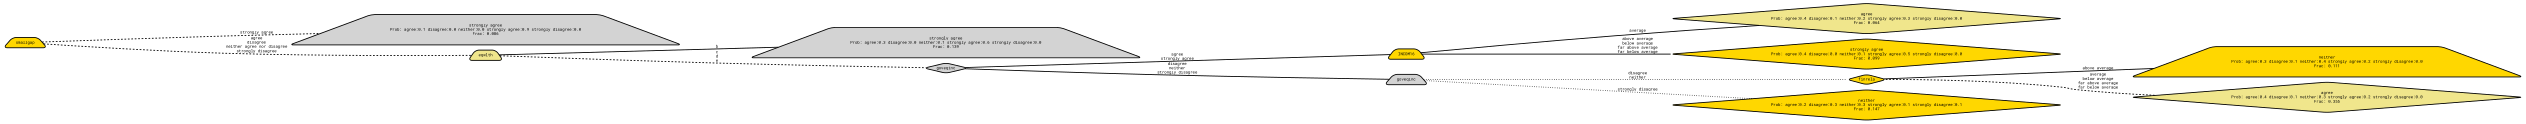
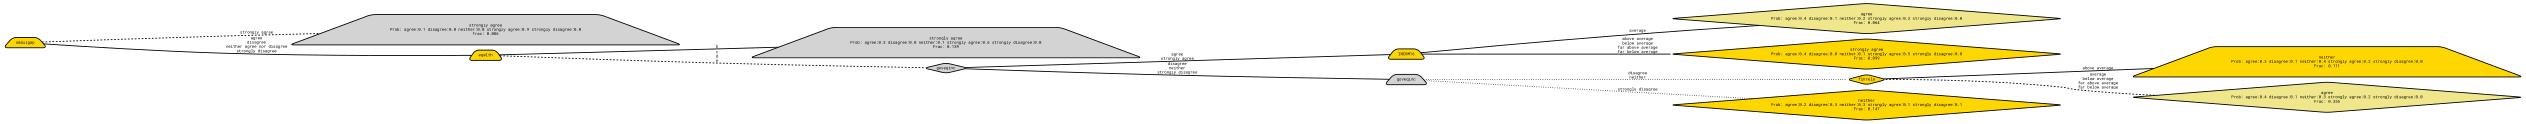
edge "smallgap" -- "eqwlth": style dashed -> solid
node "eqwlth": fillcolor khaki -> gold
